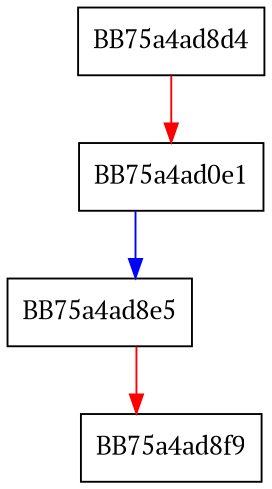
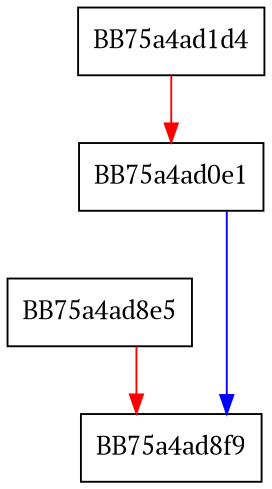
node "BB75a4ad8d4": label "BB75a4ad8d4" -> "BB75a4ad1d4"
edge "BB75a4ad0e1" -> "BB75a4ad8e5": now "BB75a4ad0e1" -> "BB75a4ad8f9"
